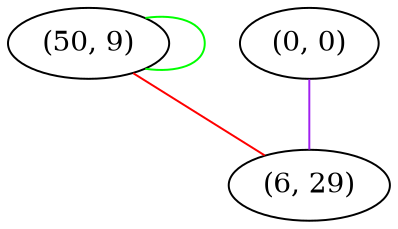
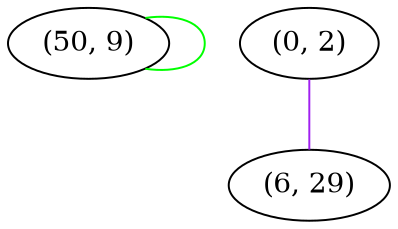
node "(0, 0)": label "(0, 0)" -> "(0, 2)"
edge "(50, 9)" -- "(6, 29)": removed
